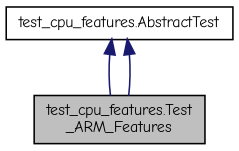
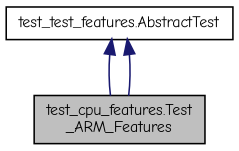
node "test_cpu_features.AbstractTest": label "test_cpu_features.AbstractTest" -> "test_test_features.AbstractTest"
